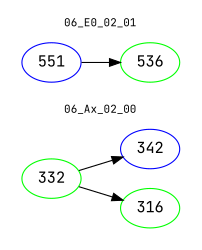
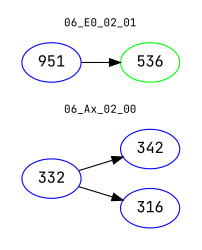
node "551": label "551" -> "951"
node "332": color green -> blue
node "316": color green -> blue
